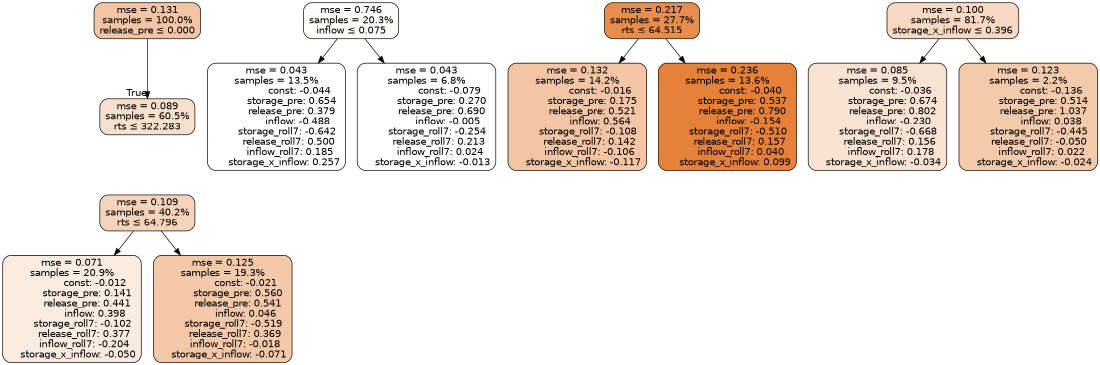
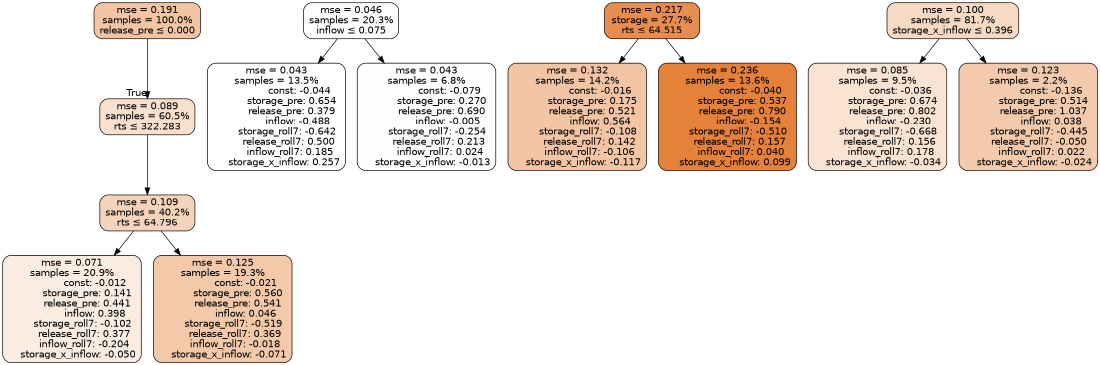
node "mse = 0.131 samples = 100.0% release_pre ≤ 0.000": label "mse = 0.131 samples = 100.0% release_pre ≤ 0.000" -> "mse = 0.191 samples = 100.0% release_pre ≤ 0.000"
node "mse = 0.746 samples = 20.3% inflow ≤ 0.075": label "mse = 0.746 samples = 20.3% inflow ≤ 0.075" -> "mse = 0.046 samples = 20.3% inflow ≤ 0.075"
node "mse = 0.217 samples = 27.7% rts ≤ 64.515": label "mse = 0.217 samples = 27.7% rts ≤ 64.515" -> "mse = 0.217 storage = 27.7% rts ≤ 64.515"
edge "mse = 0.089 samples = 60.5% rts ≤ 322.283" -> "mse = 0.109 samples = 40.2% rts ≤ 64.796": added
